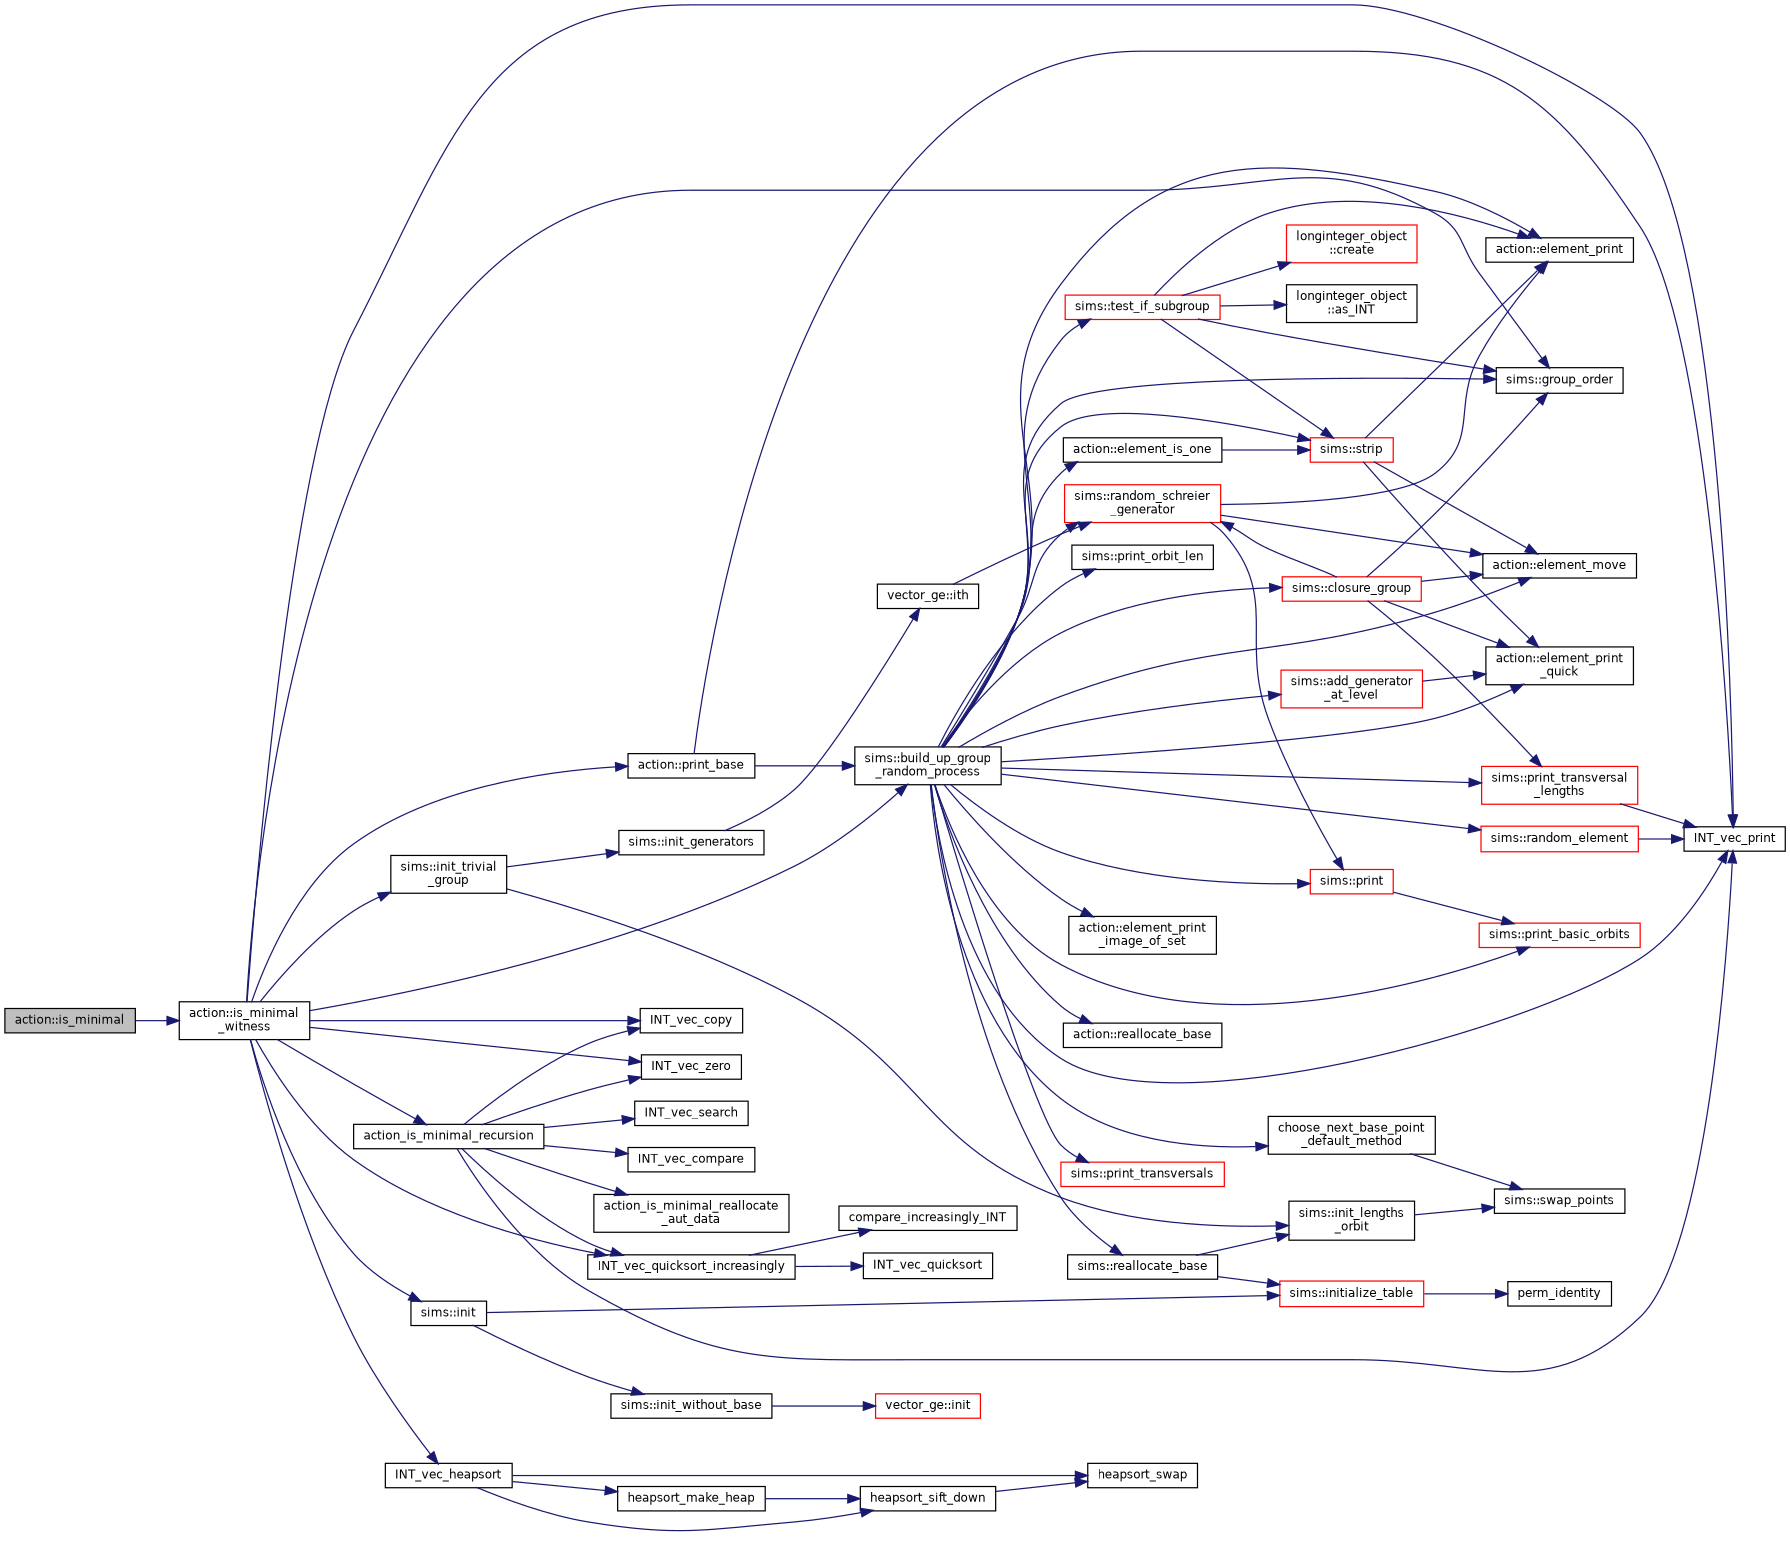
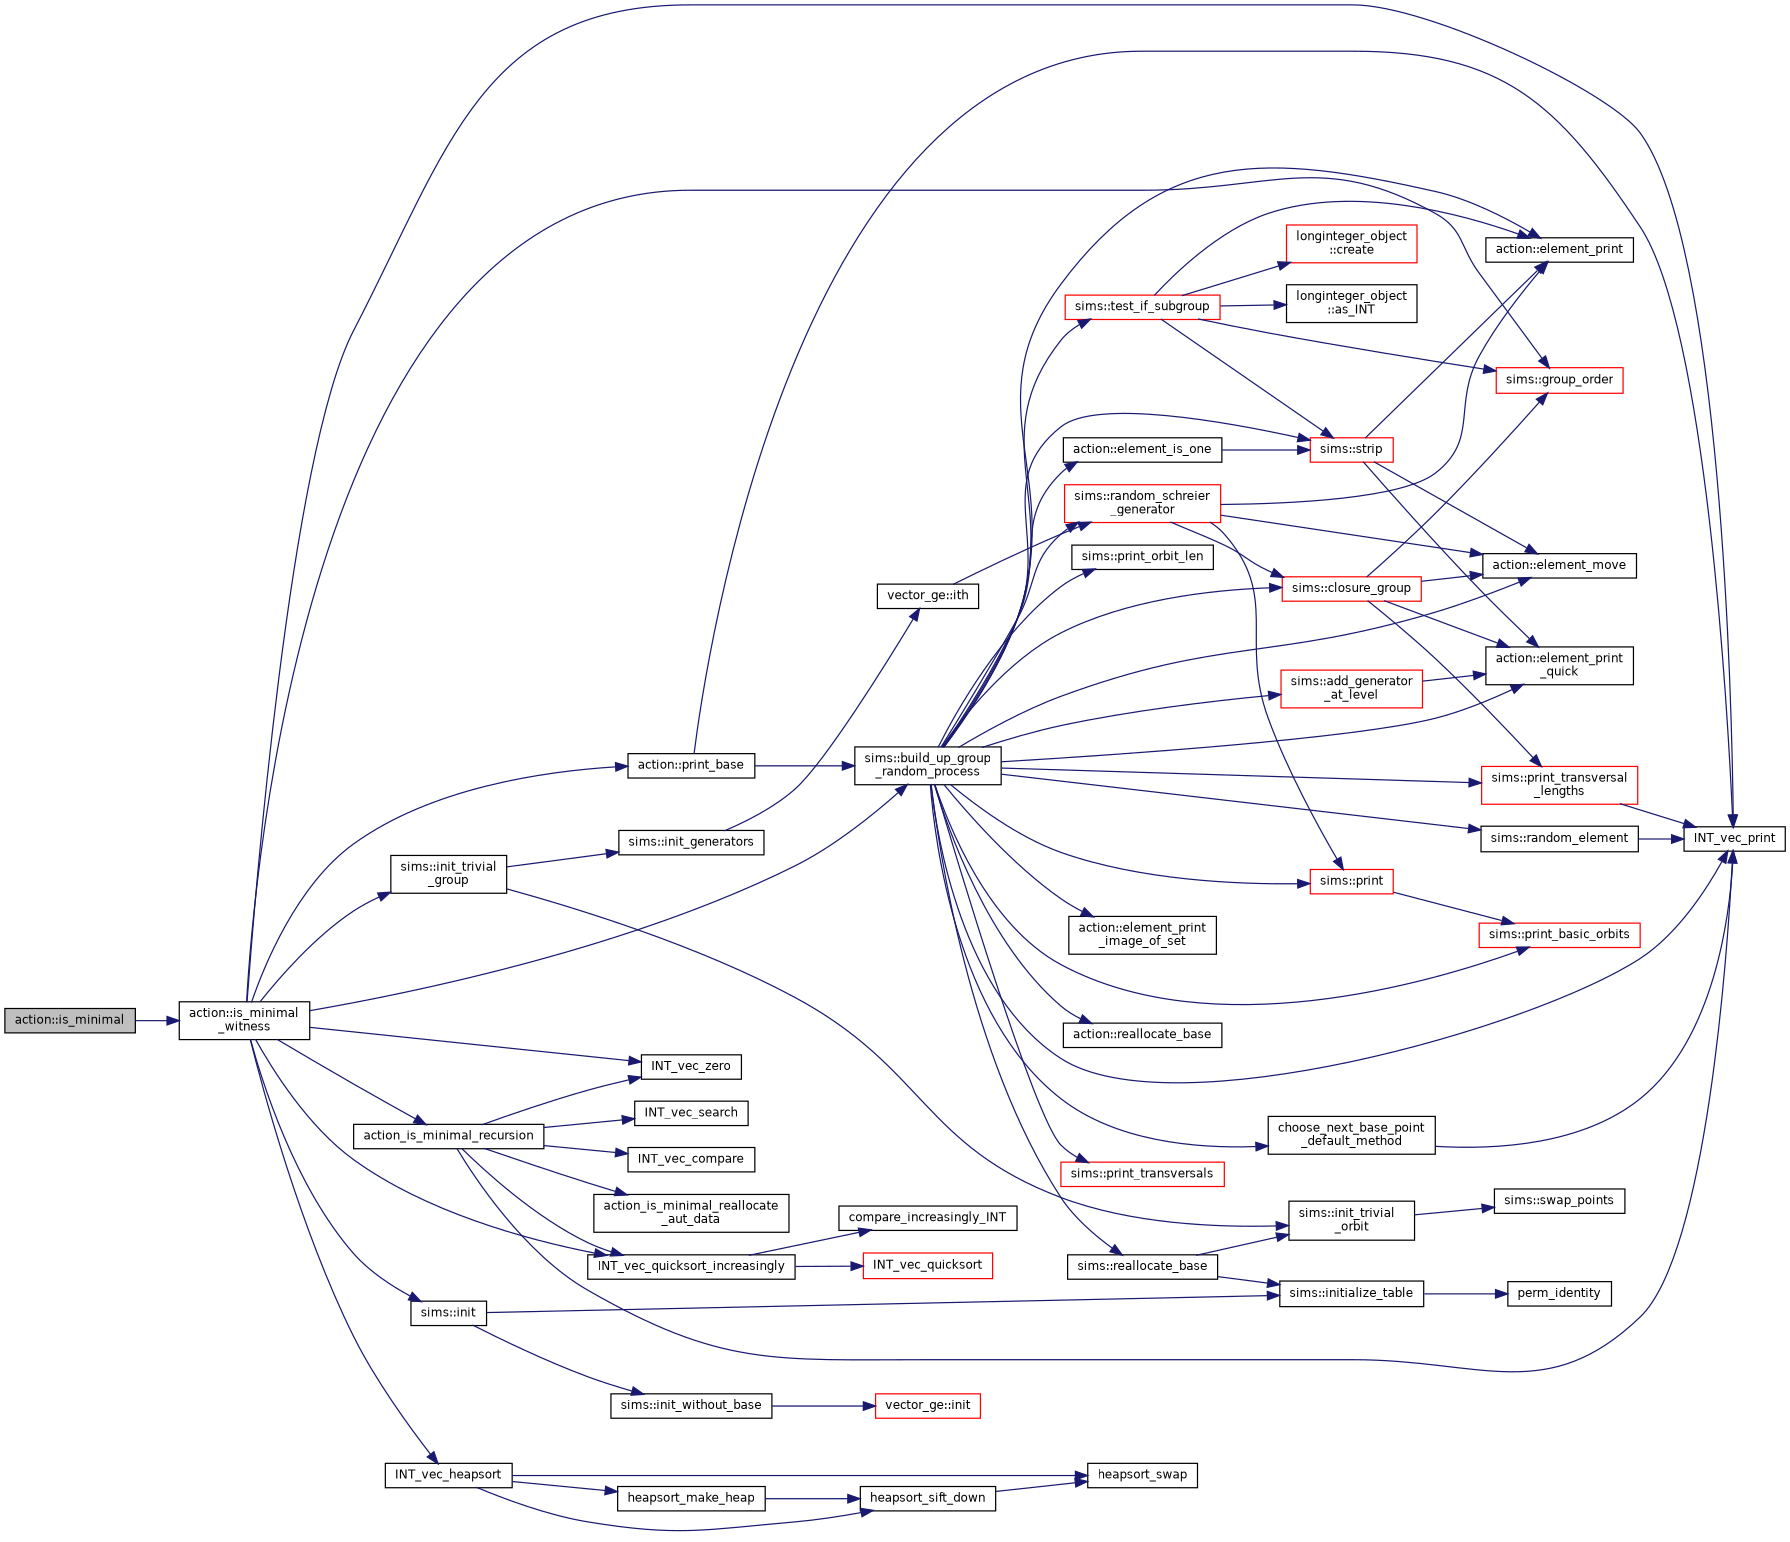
node "sims::group_order": color black -> red
edge "sims::build_up_group _random_process" -> "sims::group_order": removed
edge "sims::closure_group" -> "sims::random_schreier _generator": reversed
node "sims::random_element": color red -> black
node "INT_vec_copy": removed
edge "choose_next_base_point _default_method" -> "sims::swap_points": now "choose_next_base_point _default_method" -> "INT_vec_print"
node "sims::init_lengths _orbit": label "sims::init_lengths _orbit" -> "sims::init_trivial _orbit"
node "INT_vec_quicksort": color black -> red
node "sims::initialize_table": color red -> black
